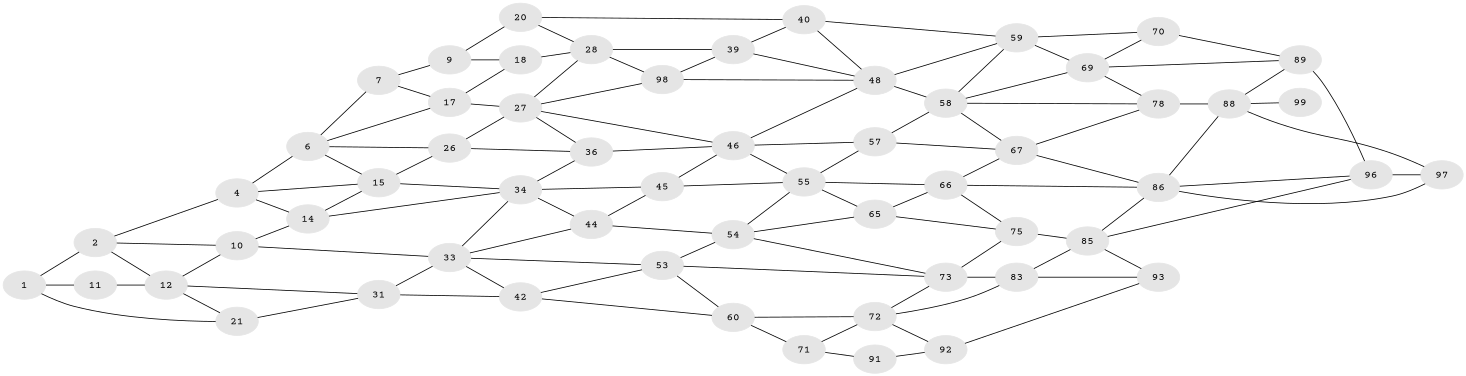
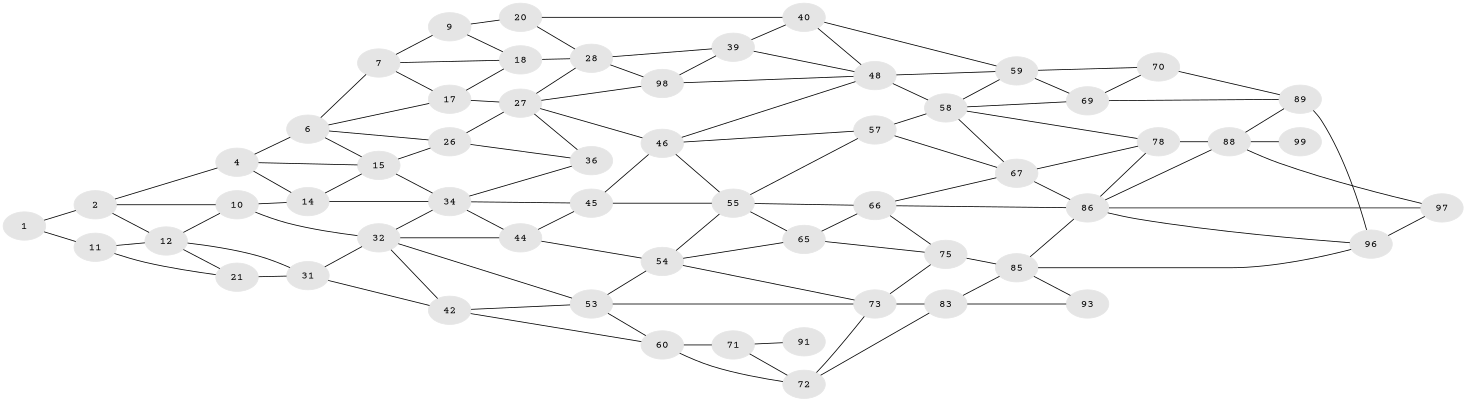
edge "18" -- "7": added
edge "69" -- "78": now "86" -- "78"
edge "46" -- "36": removed
node "33": label "33" -> "32"
edge "1" -- "21": now "11" -- "21"
node "92": removed
